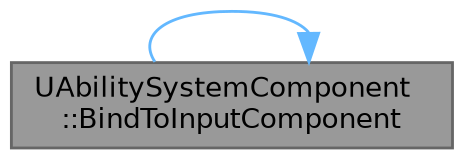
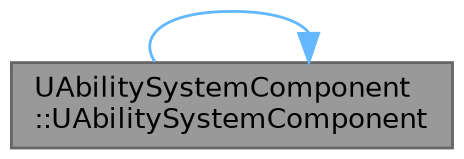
node "UAbilitySystemComponent ::BindToInputComponent": label "UAbilitySystemComponent ::BindToInputComponent" -> "UAbilitySystemComponent ::UAbilitySystemComponent"
